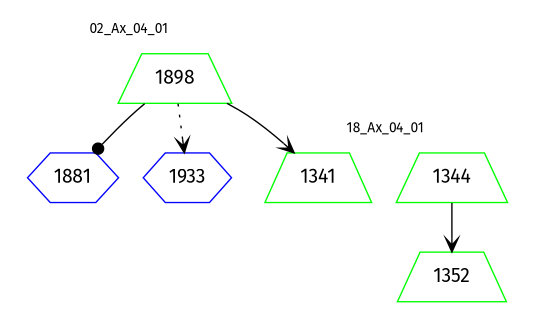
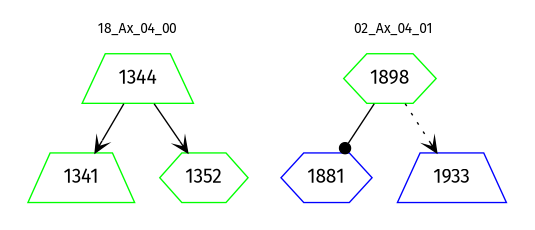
node "1898": shape trapezium -> hexagon
edge "1898" -> "1341": now "1344" -> "1341"
cluster "18_Ax_04_01": label "18_Ax_04_01" -> "18_Ax_04_00"
node "1933": shape hexagon -> trapezium
node "1352": shape trapezium -> hexagon
